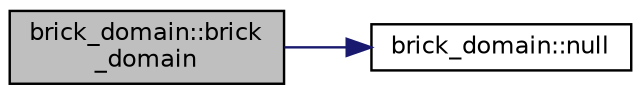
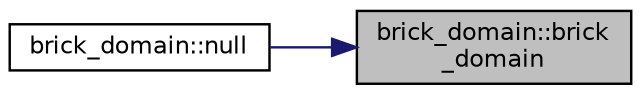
edge "brick_domain::brick _domain" -> "brick_domain::null": reversed
